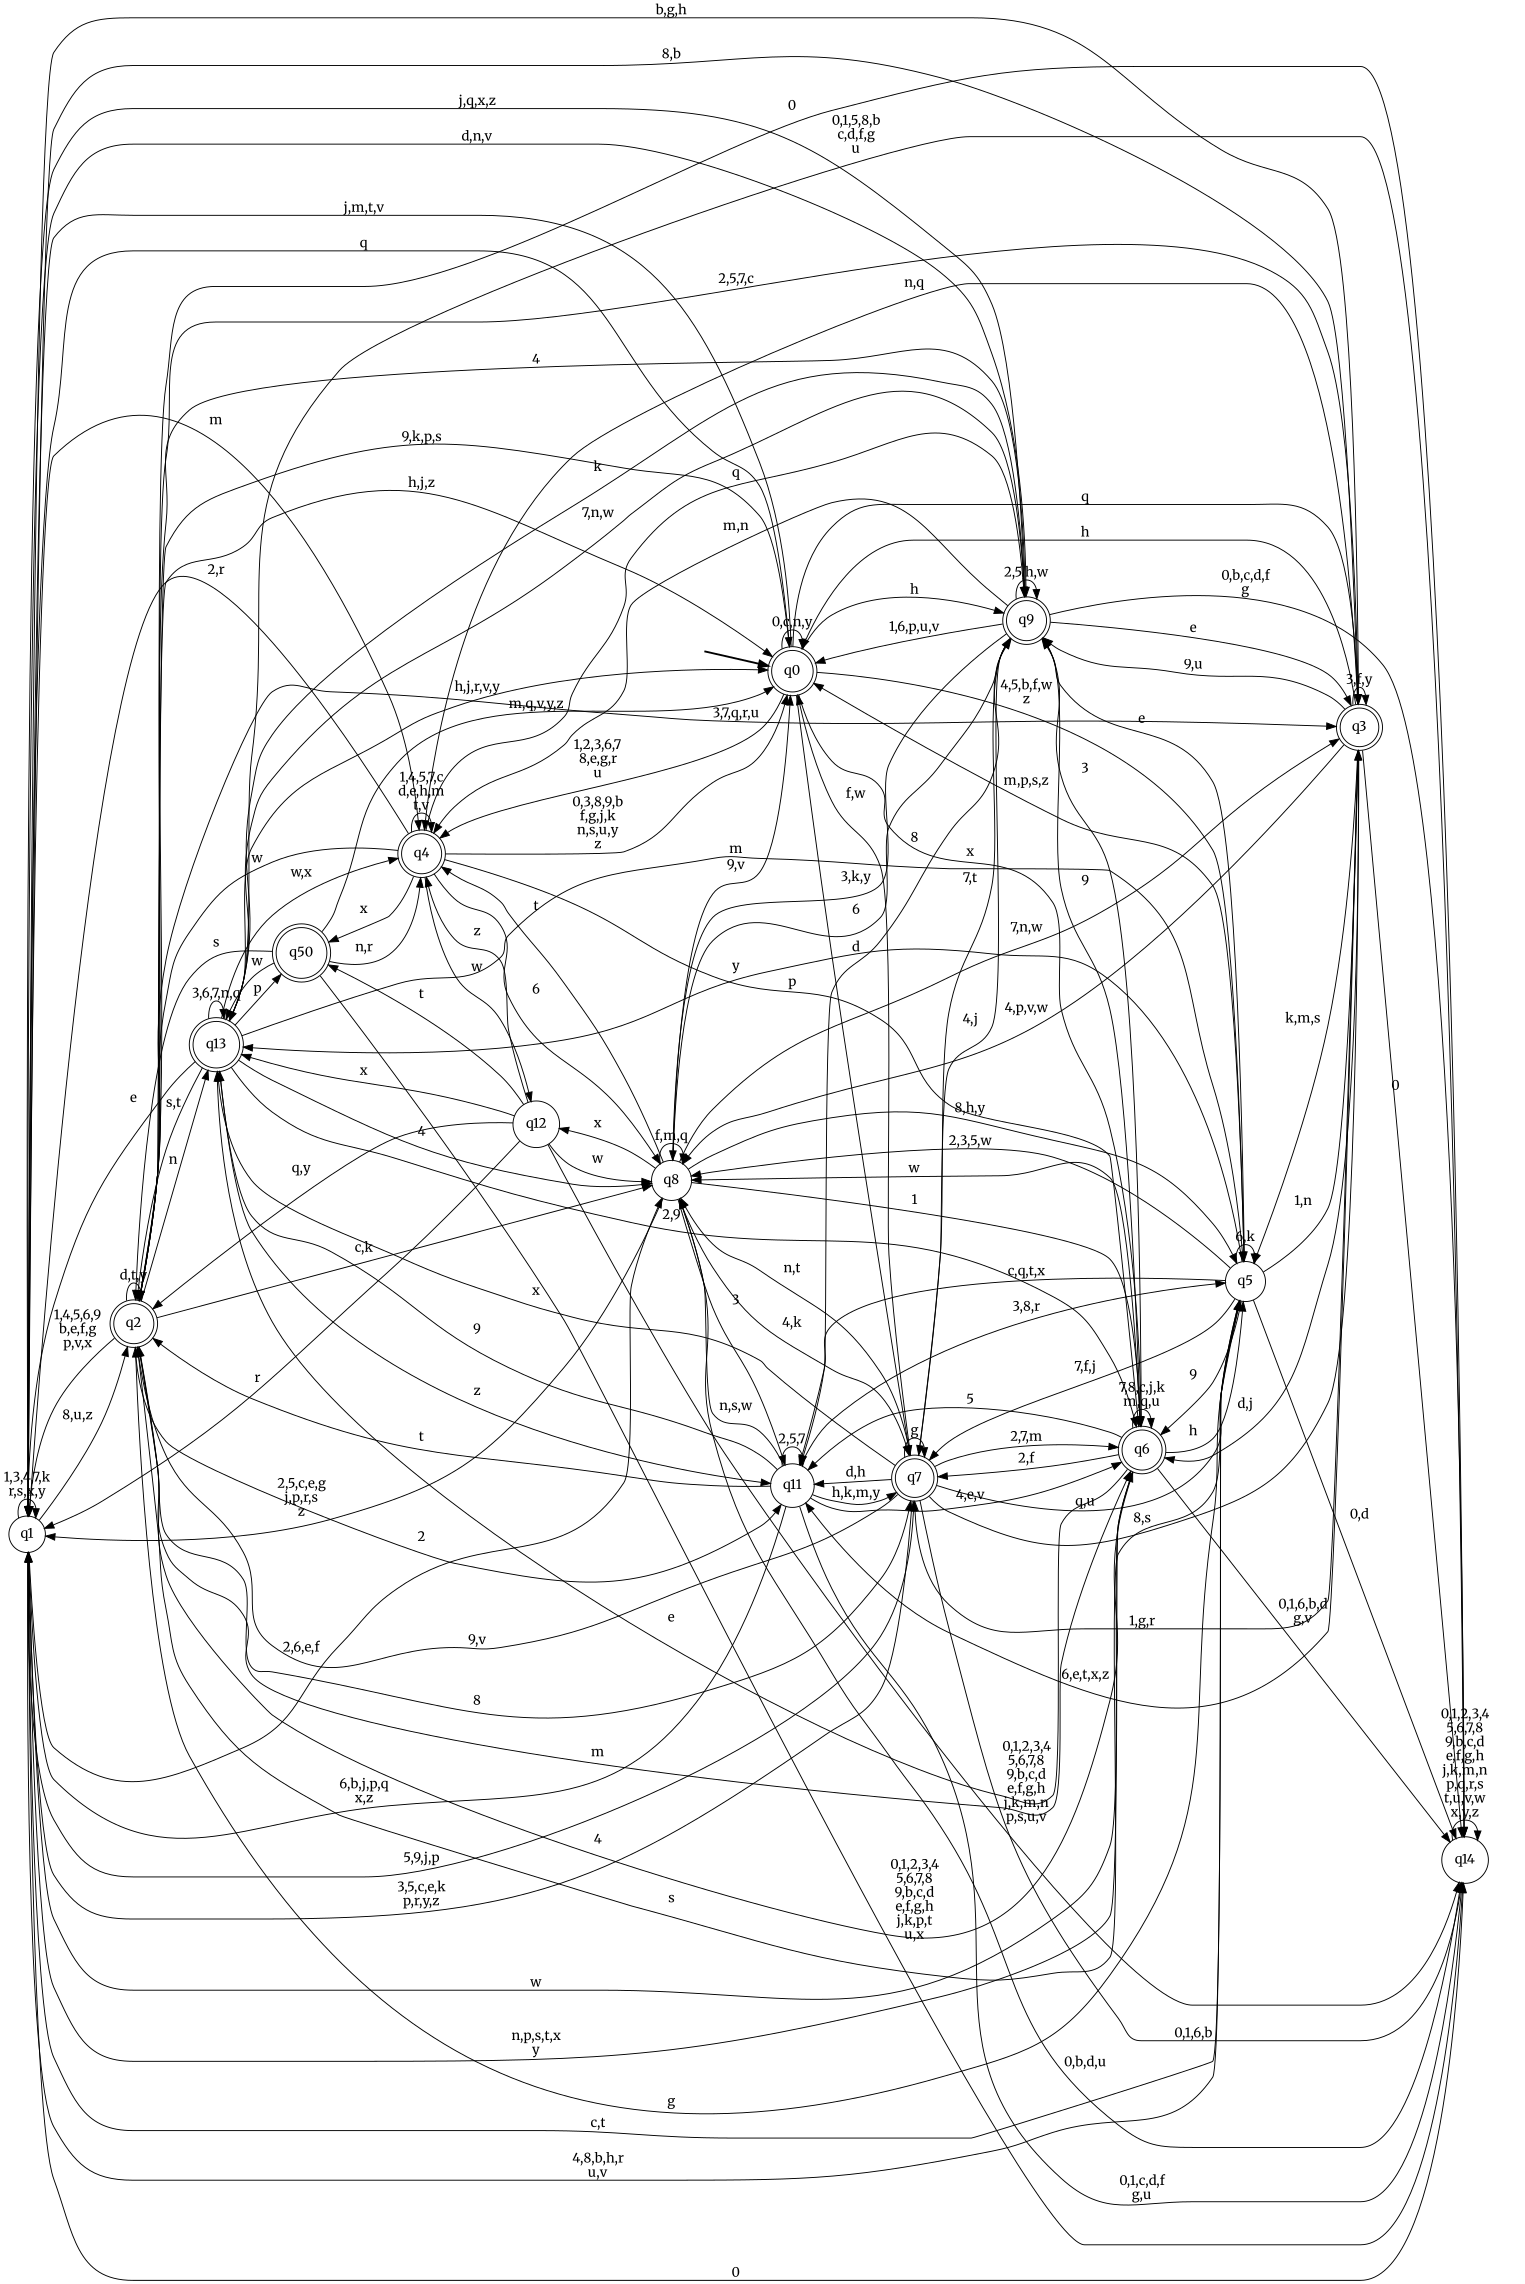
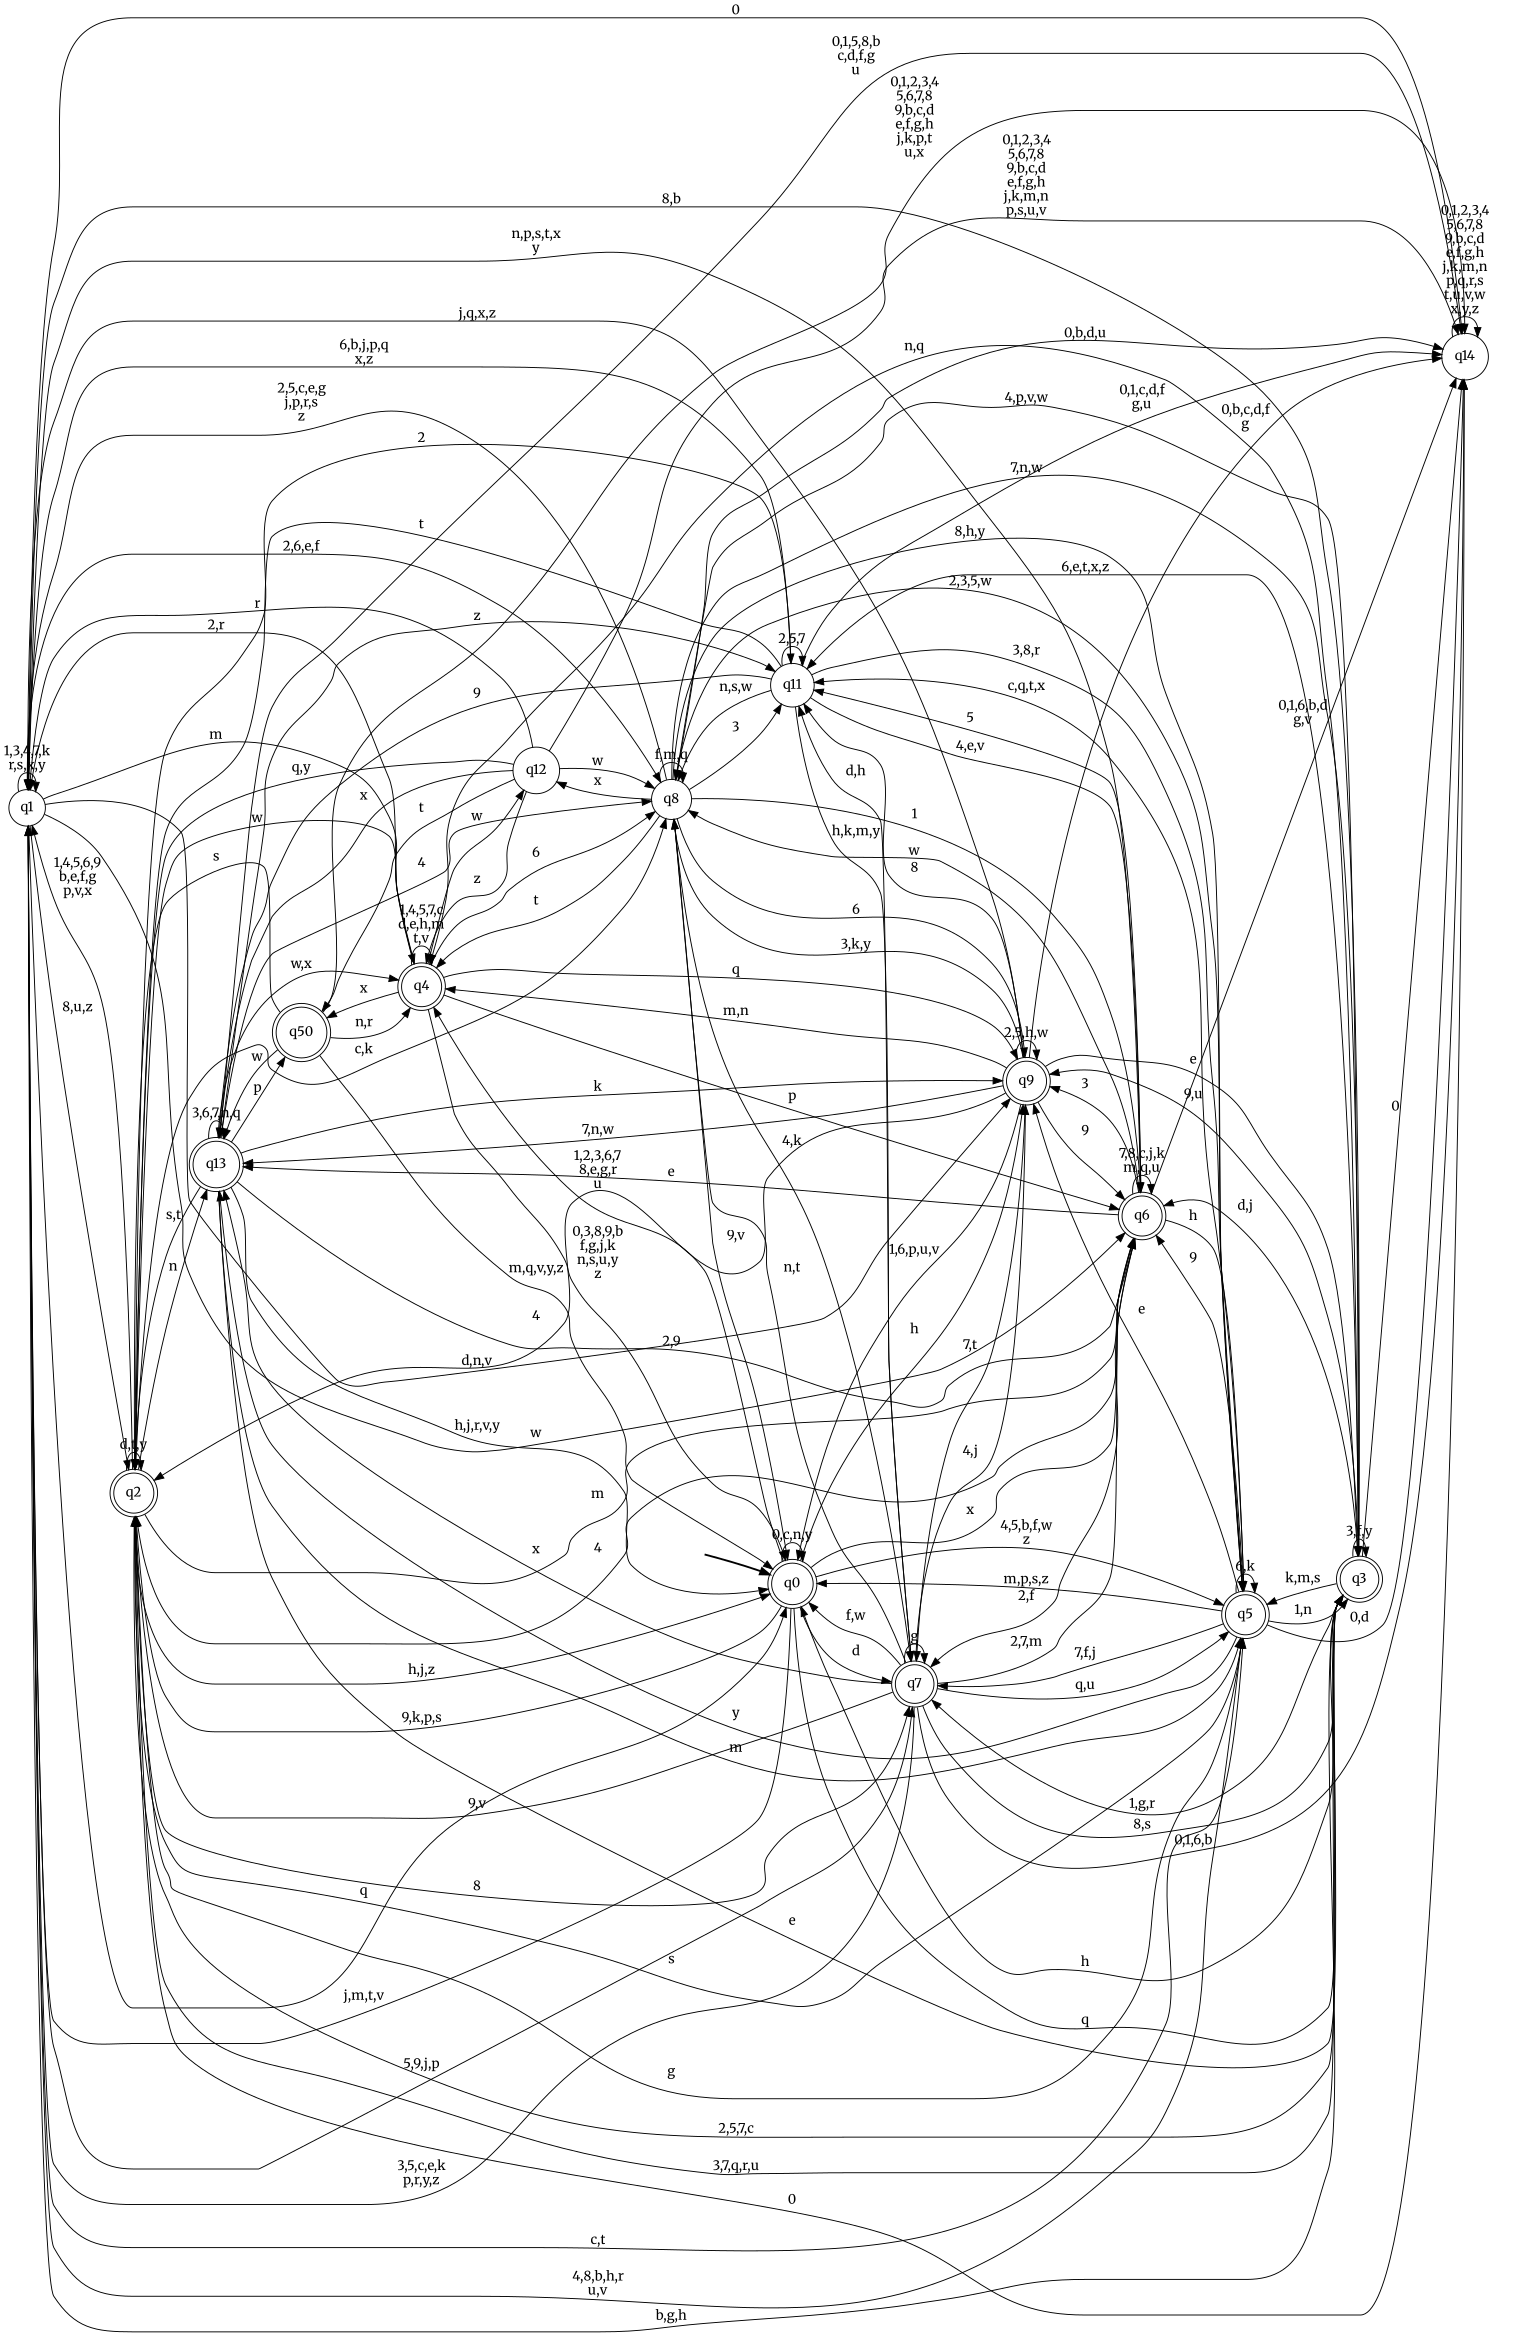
edge "q13" -> "q1": now "q13" -> "q3"
node "q5": shape circle -> doublecircle
